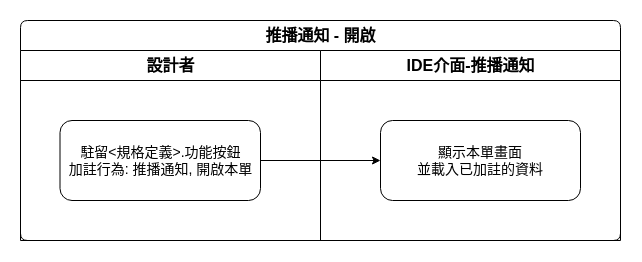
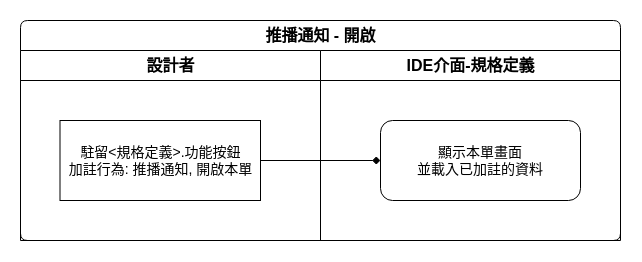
node "IDE介面-推播通知": label "IDE介面-推播通知" -> "IDE介面-規格定義"
node "駐留<規格定義>.功能按鈕 加註行為: 推播通知, 開啟本單": shape rounded rectangle -> rectangle
edge "駐留<規格定義>.功能按鈕 加註行為: 推播通知, 開啟本單" -> "顯示本單畫面 並載入已加註的資料": arrowhead classic -> diamond
